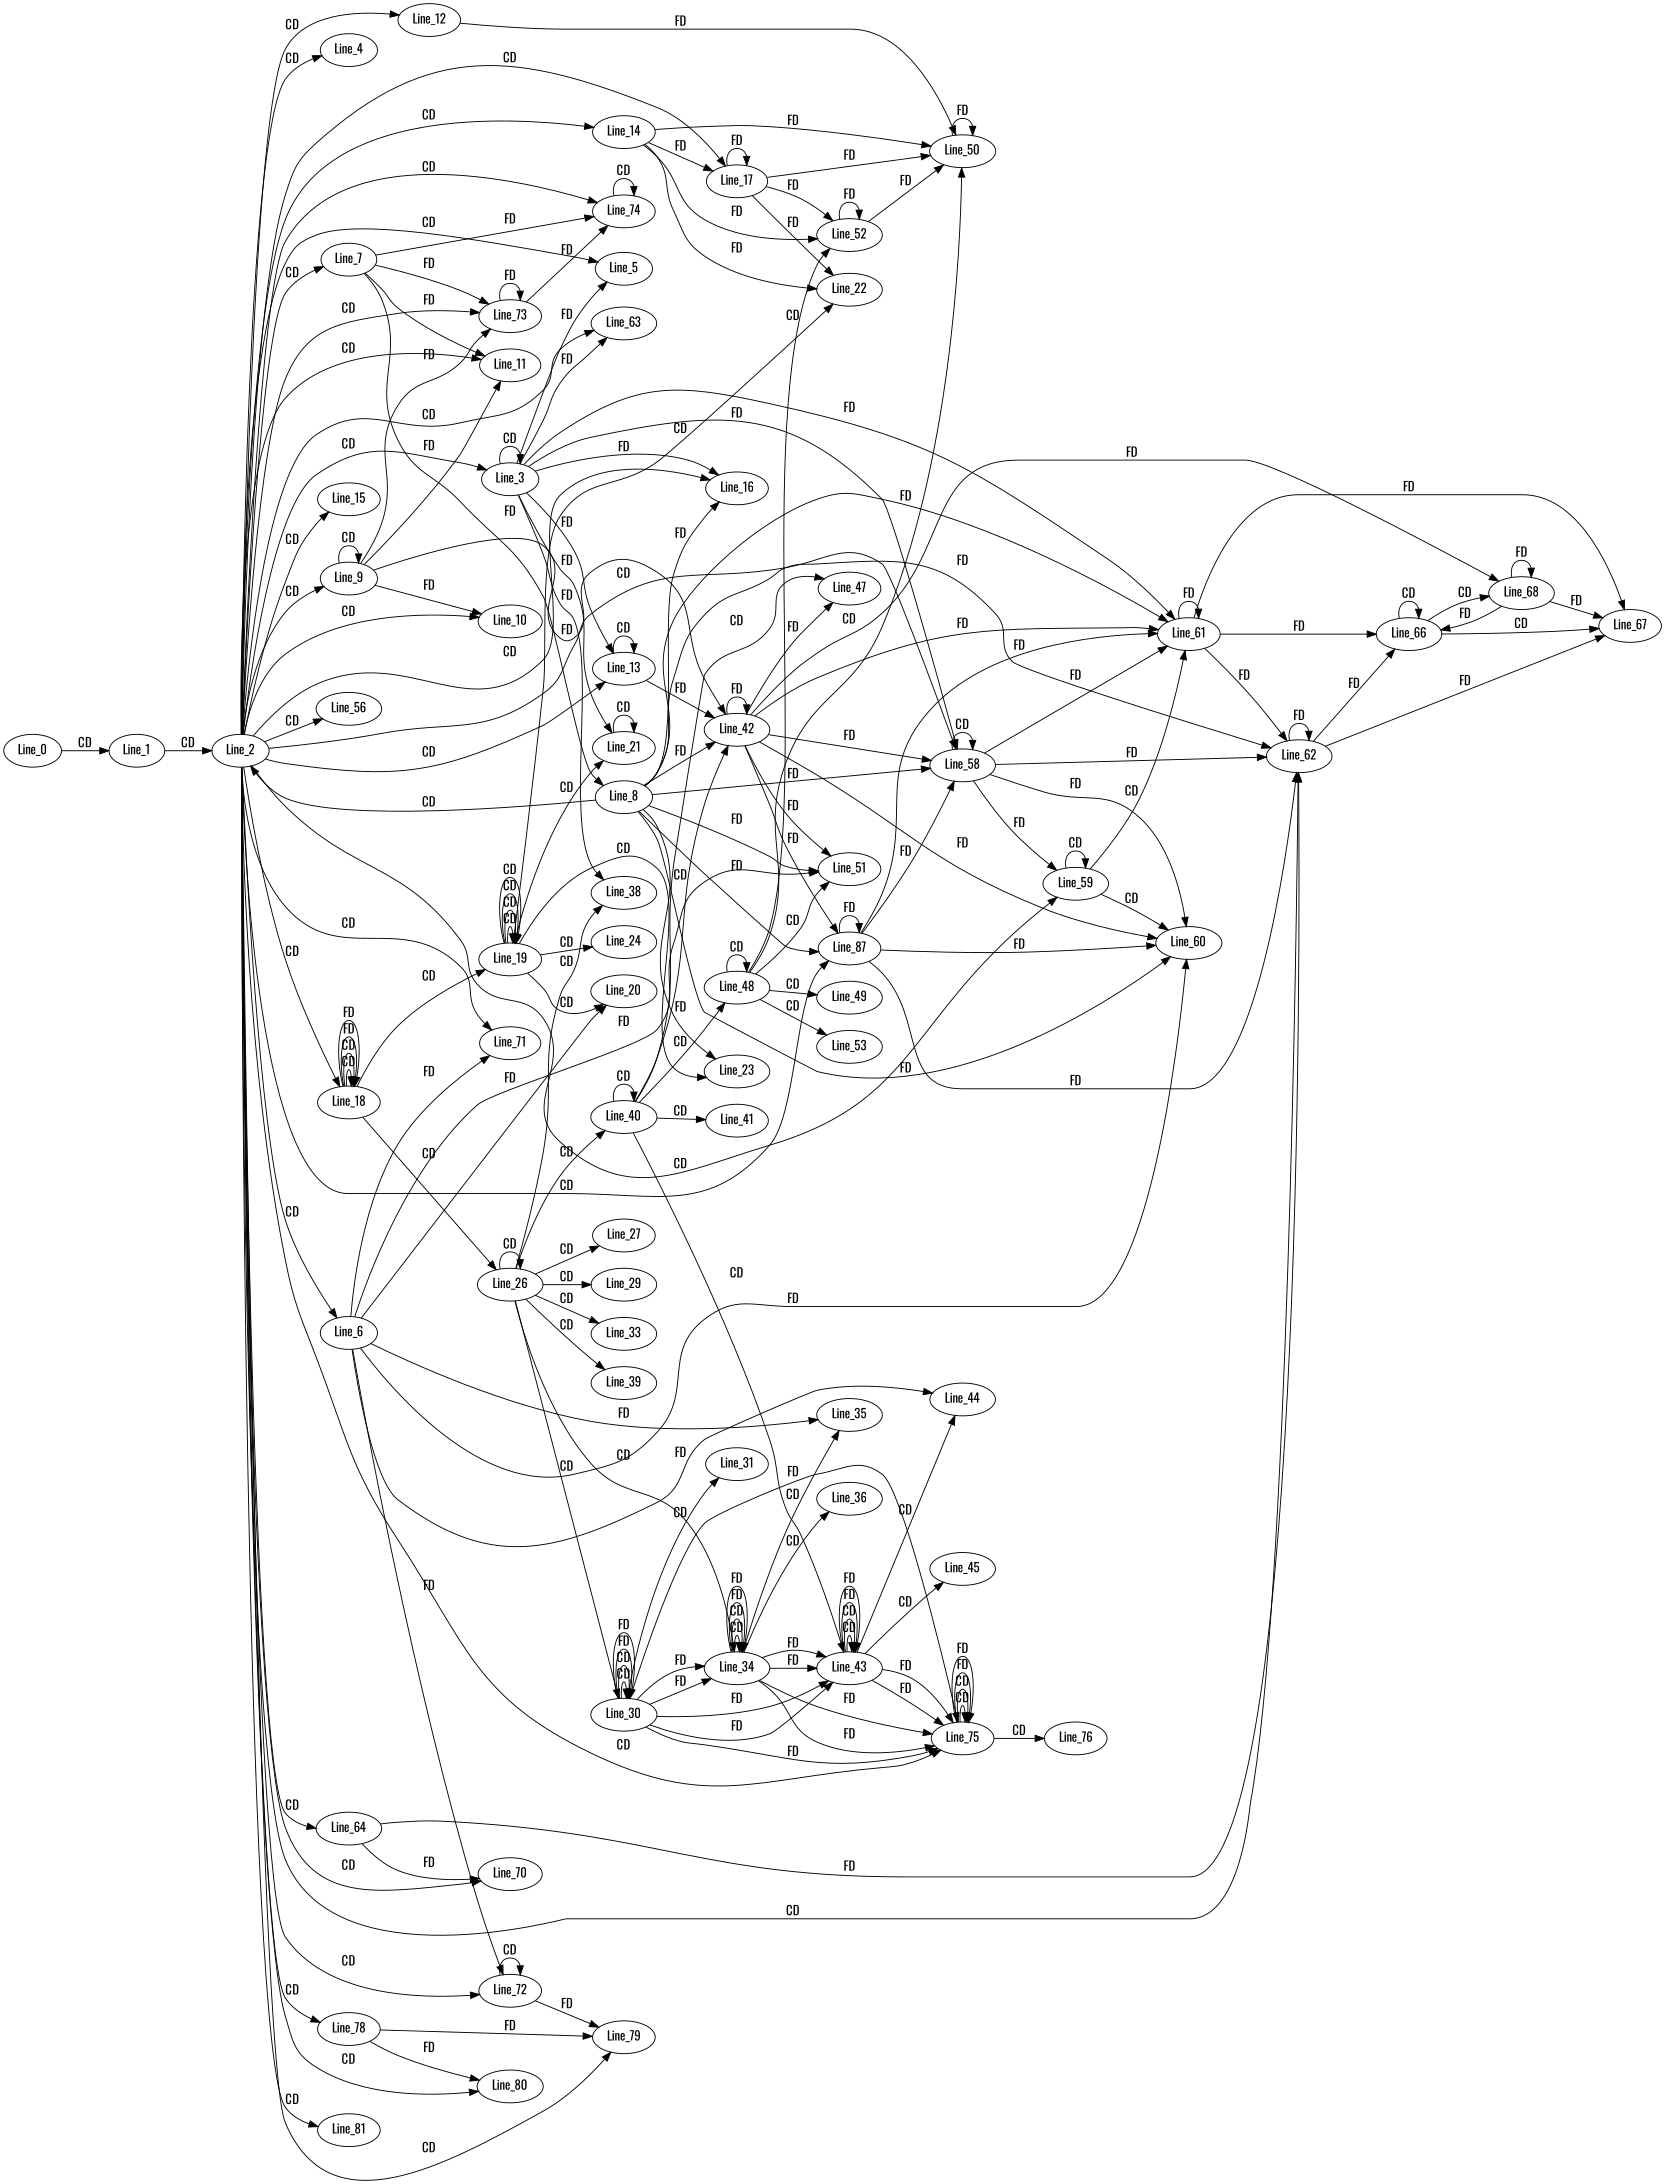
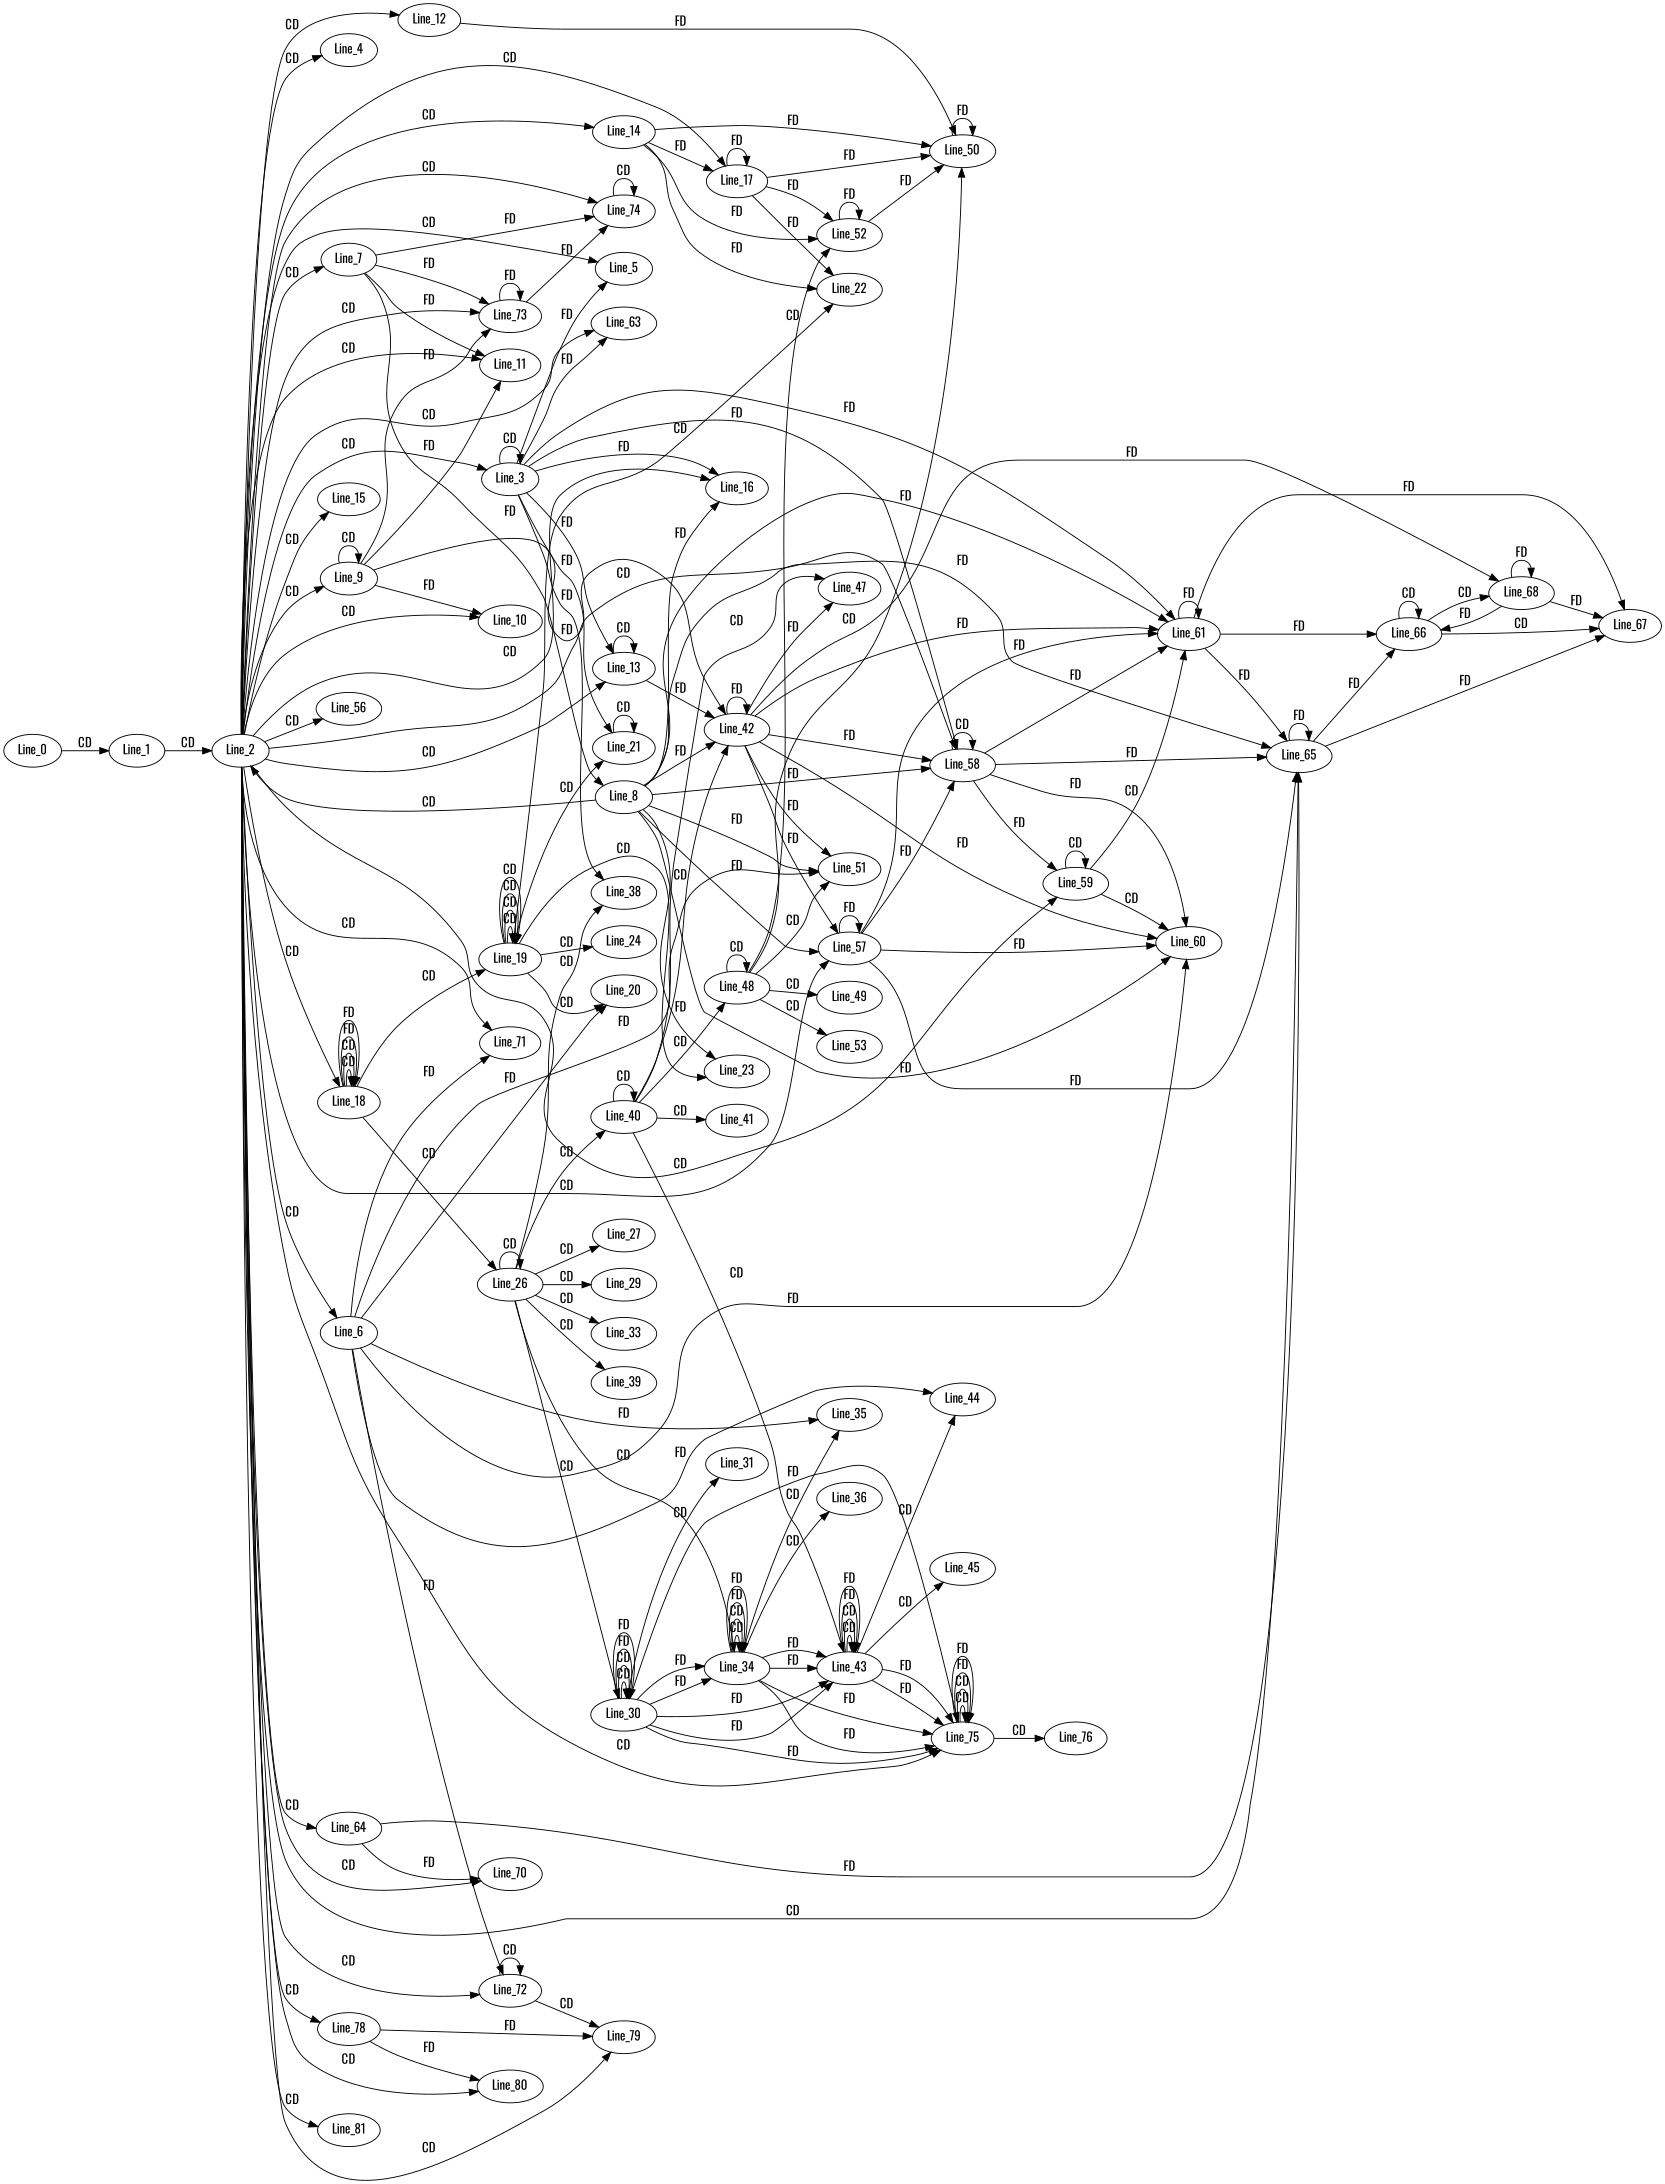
node "Line_62": label "Line_62" -> "Line_65"
node "Line_87": label "Line_87" -> "Line_57"
edge "Line_72" -> "Line_79": label "FD" -> "CD"
